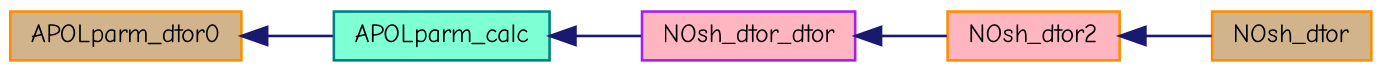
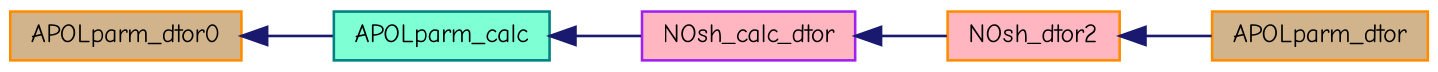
node "NOsh_dtor_dtor": label "NOsh_dtor_dtor" -> "NOsh_calc_dtor"
node "NOsh_dtor": label "NOsh_dtor" -> "APOLparm_dtor"
